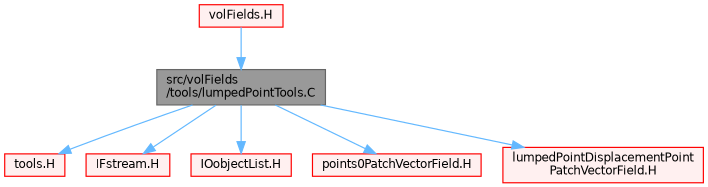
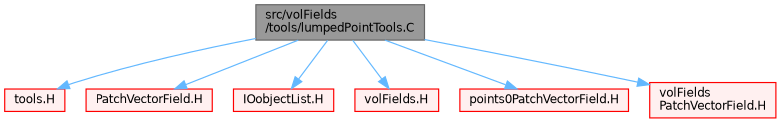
edge "volFields.H" -> "src/volFields /tools/lumpedPointTools.C": reversed
node "IFstream.H": label "IFstream.H" -> "PatchVectorField.H"
node "lumpedPointDisplacementPoint PatchVectorField.H": label "lumpedPointDisplacementPoint PatchVectorField.H" -> "volFields PatchVectorField.H"
